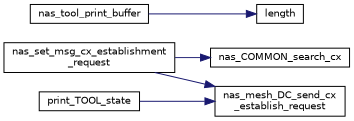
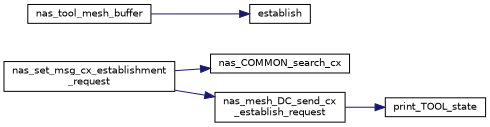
node "nas_tool_print_buffer": label "nas_tool_print_buffer" -> "nas_tool_mesh_buffer"
node "length": label "length" -> "establish"
edge "print_TOOL_state" -> "nas_mesh_DC_send_cx _establish_request": reversed
